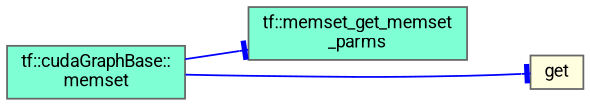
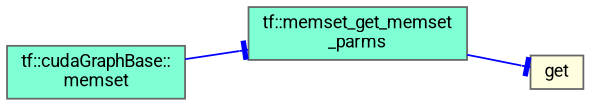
edge "tf::cudaGraphBase:: memset" -> "get": now "tf::memset_get_memset _parms" -> "get"
